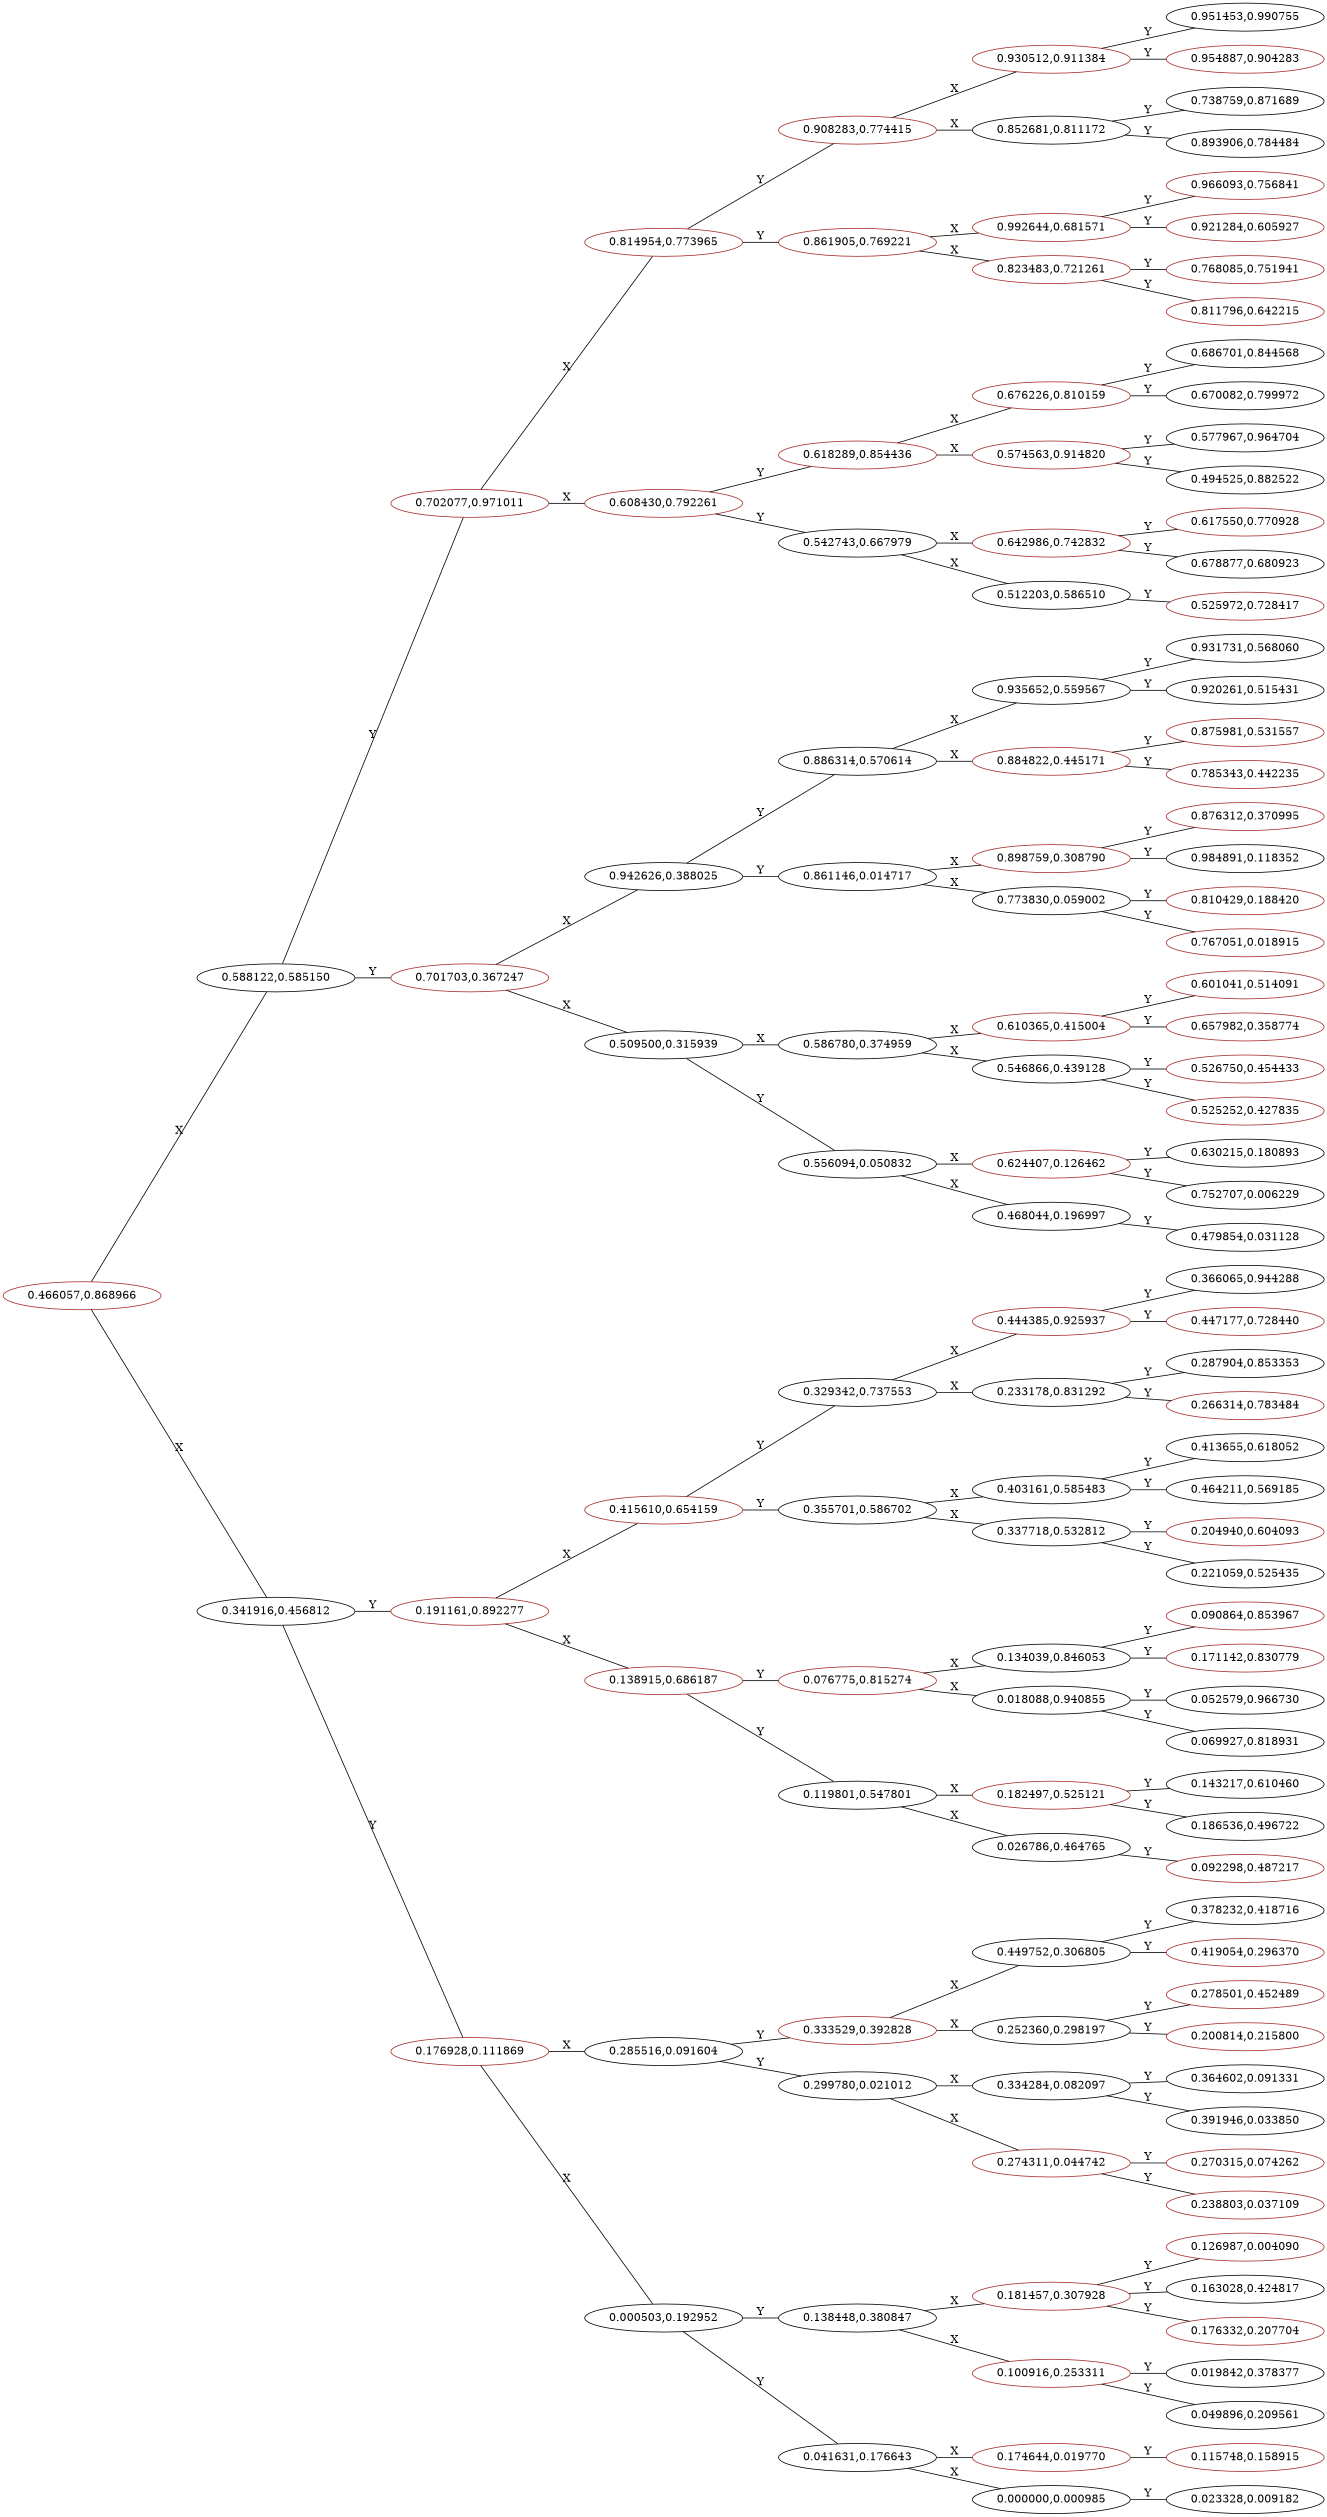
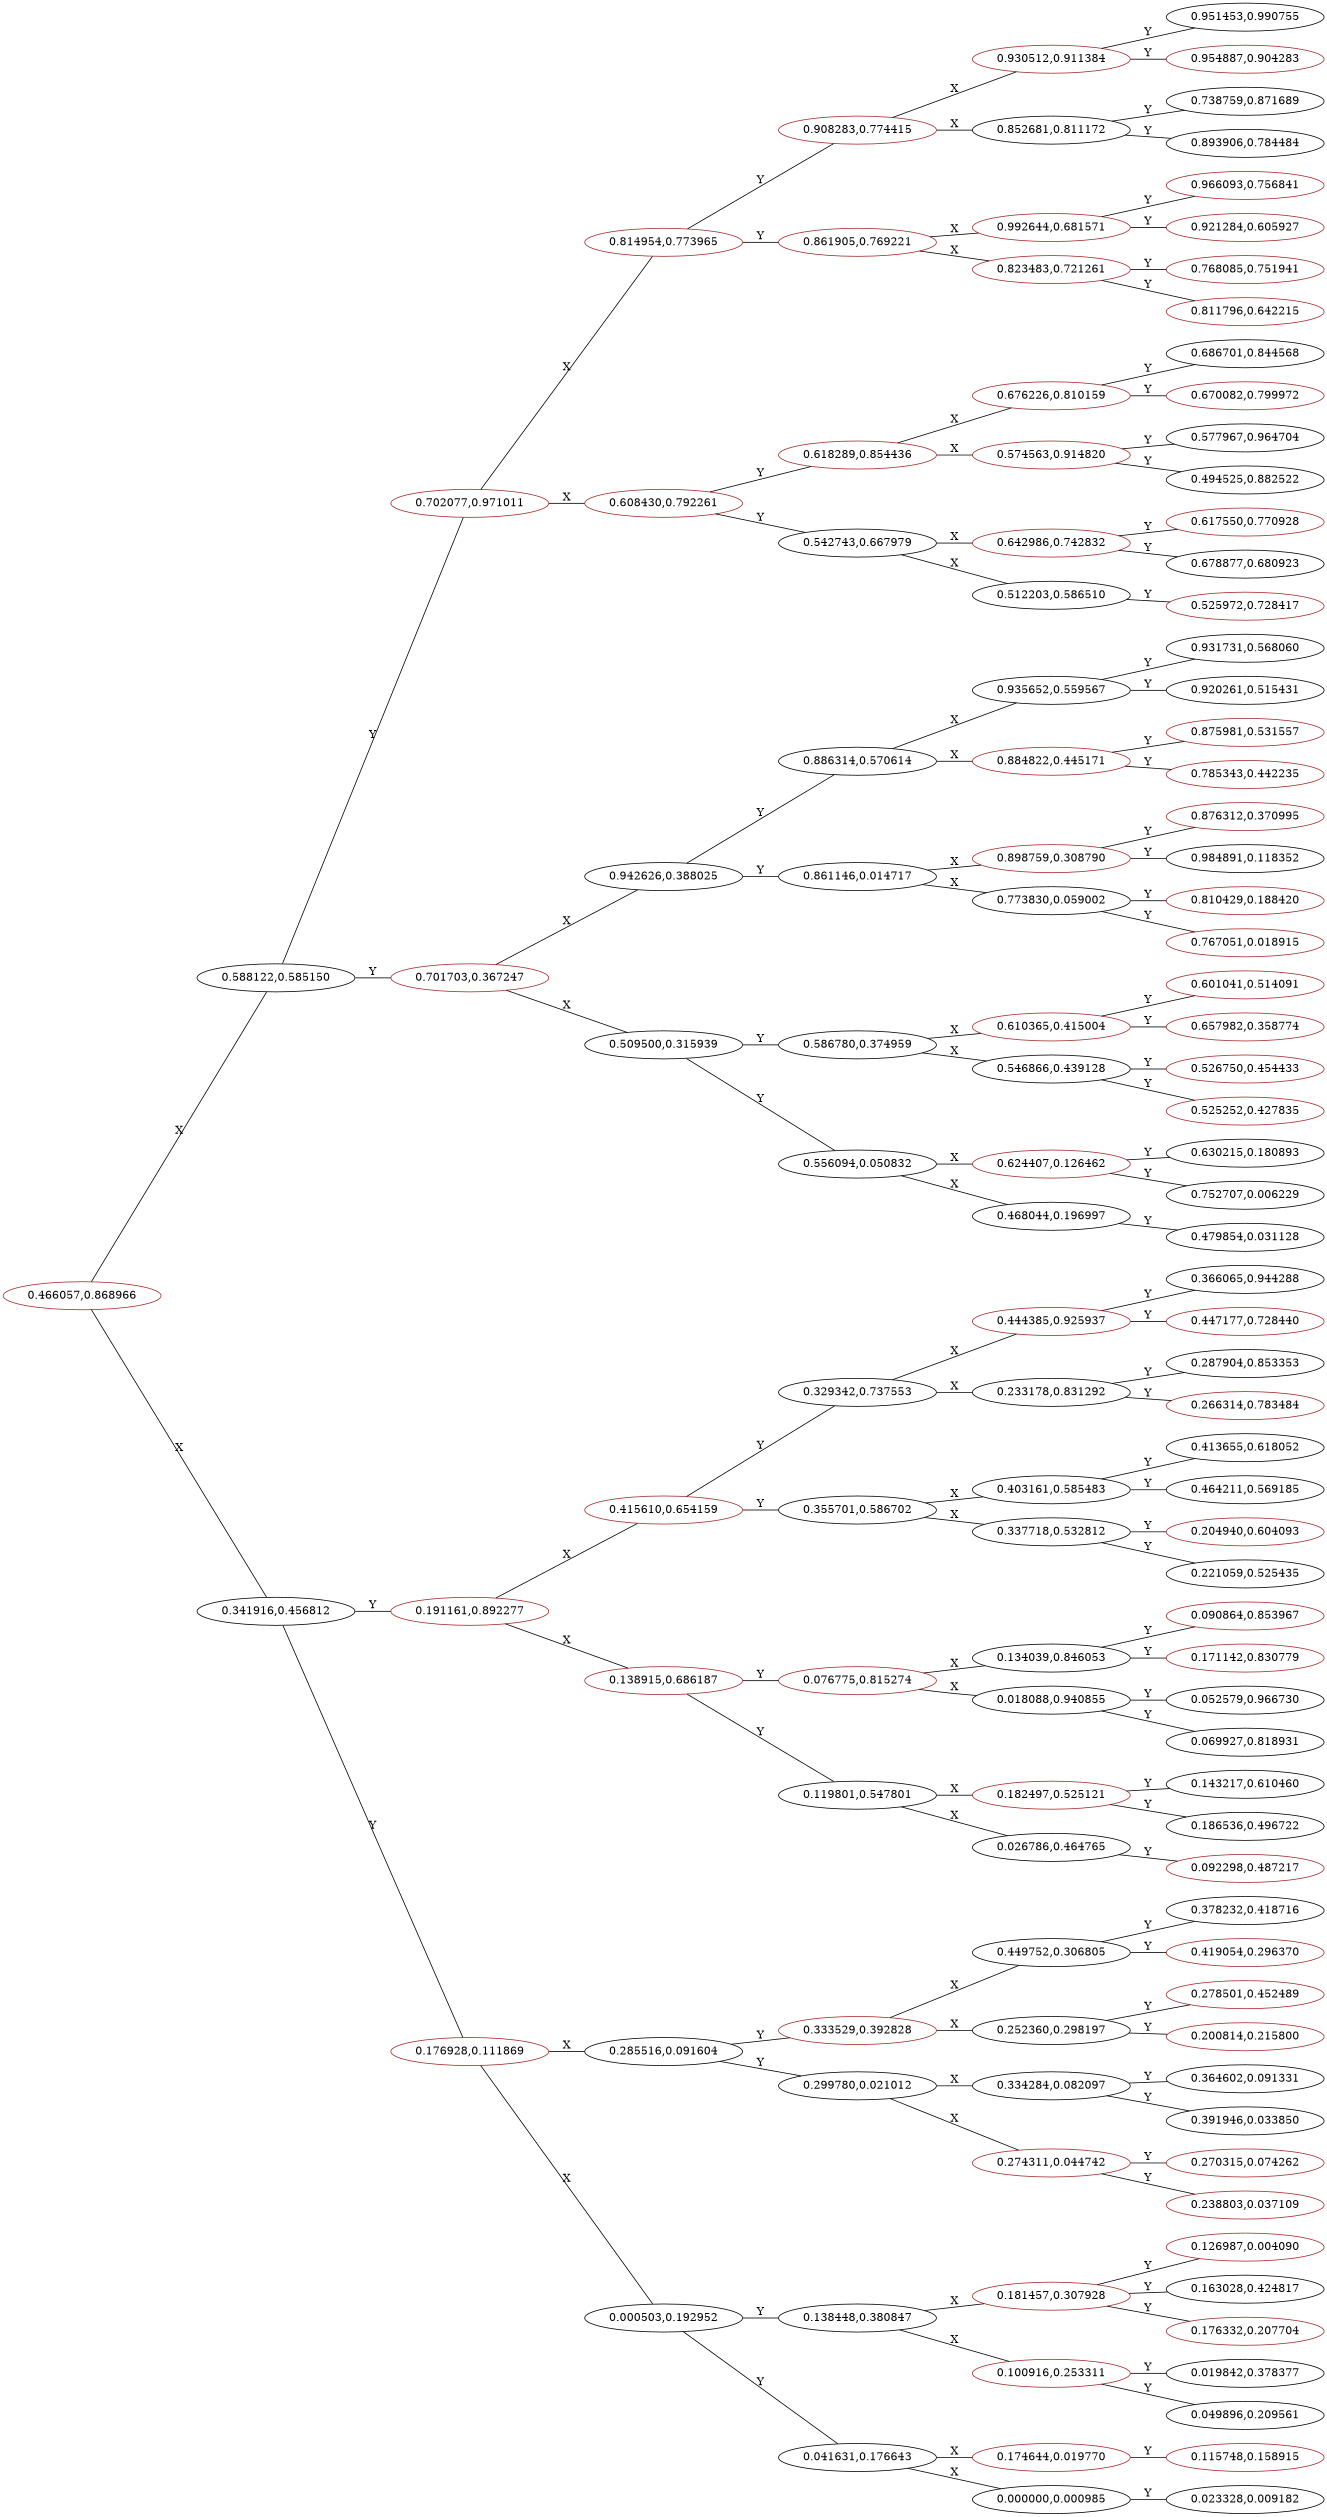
node "0.670082,0.799972": color black -> brown
edge "0.509500,0.315939" -- "0.586780,0.374959": label "X" -> "Y"
